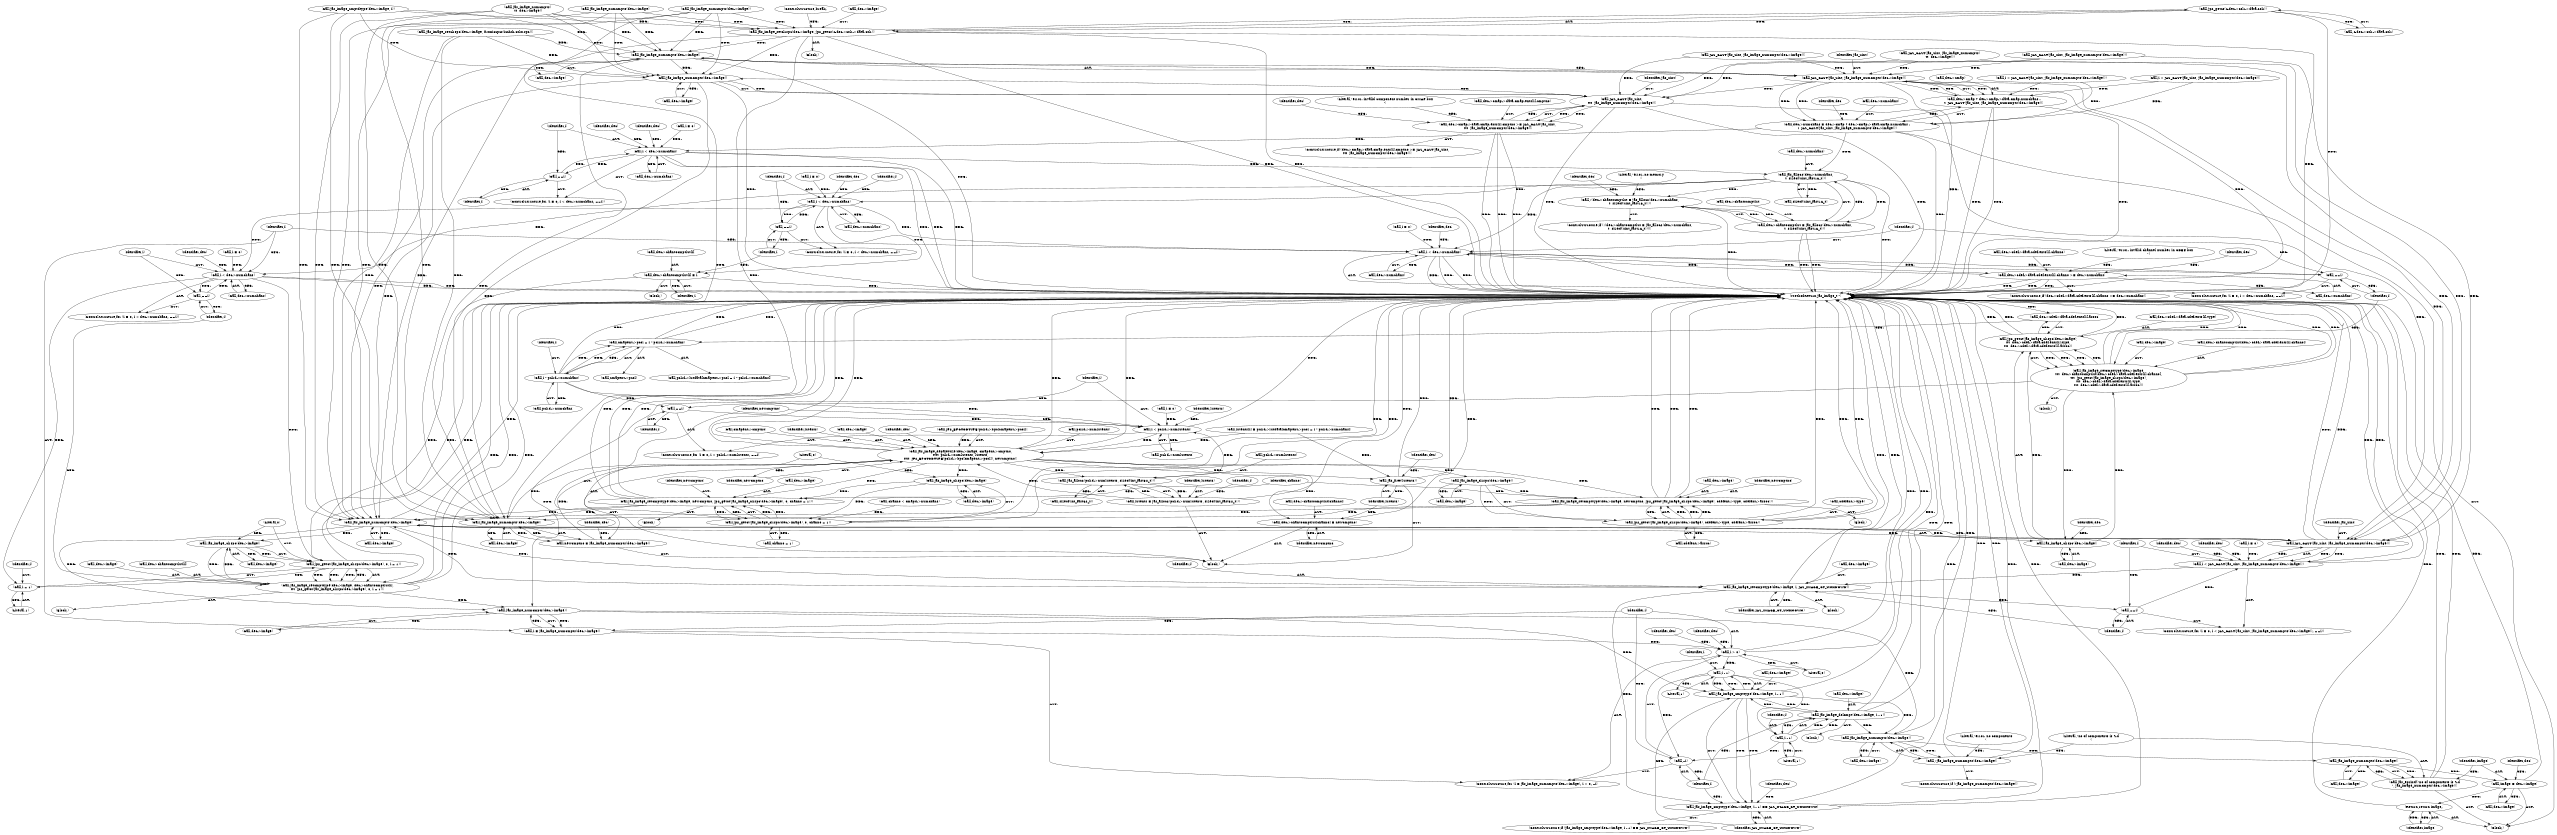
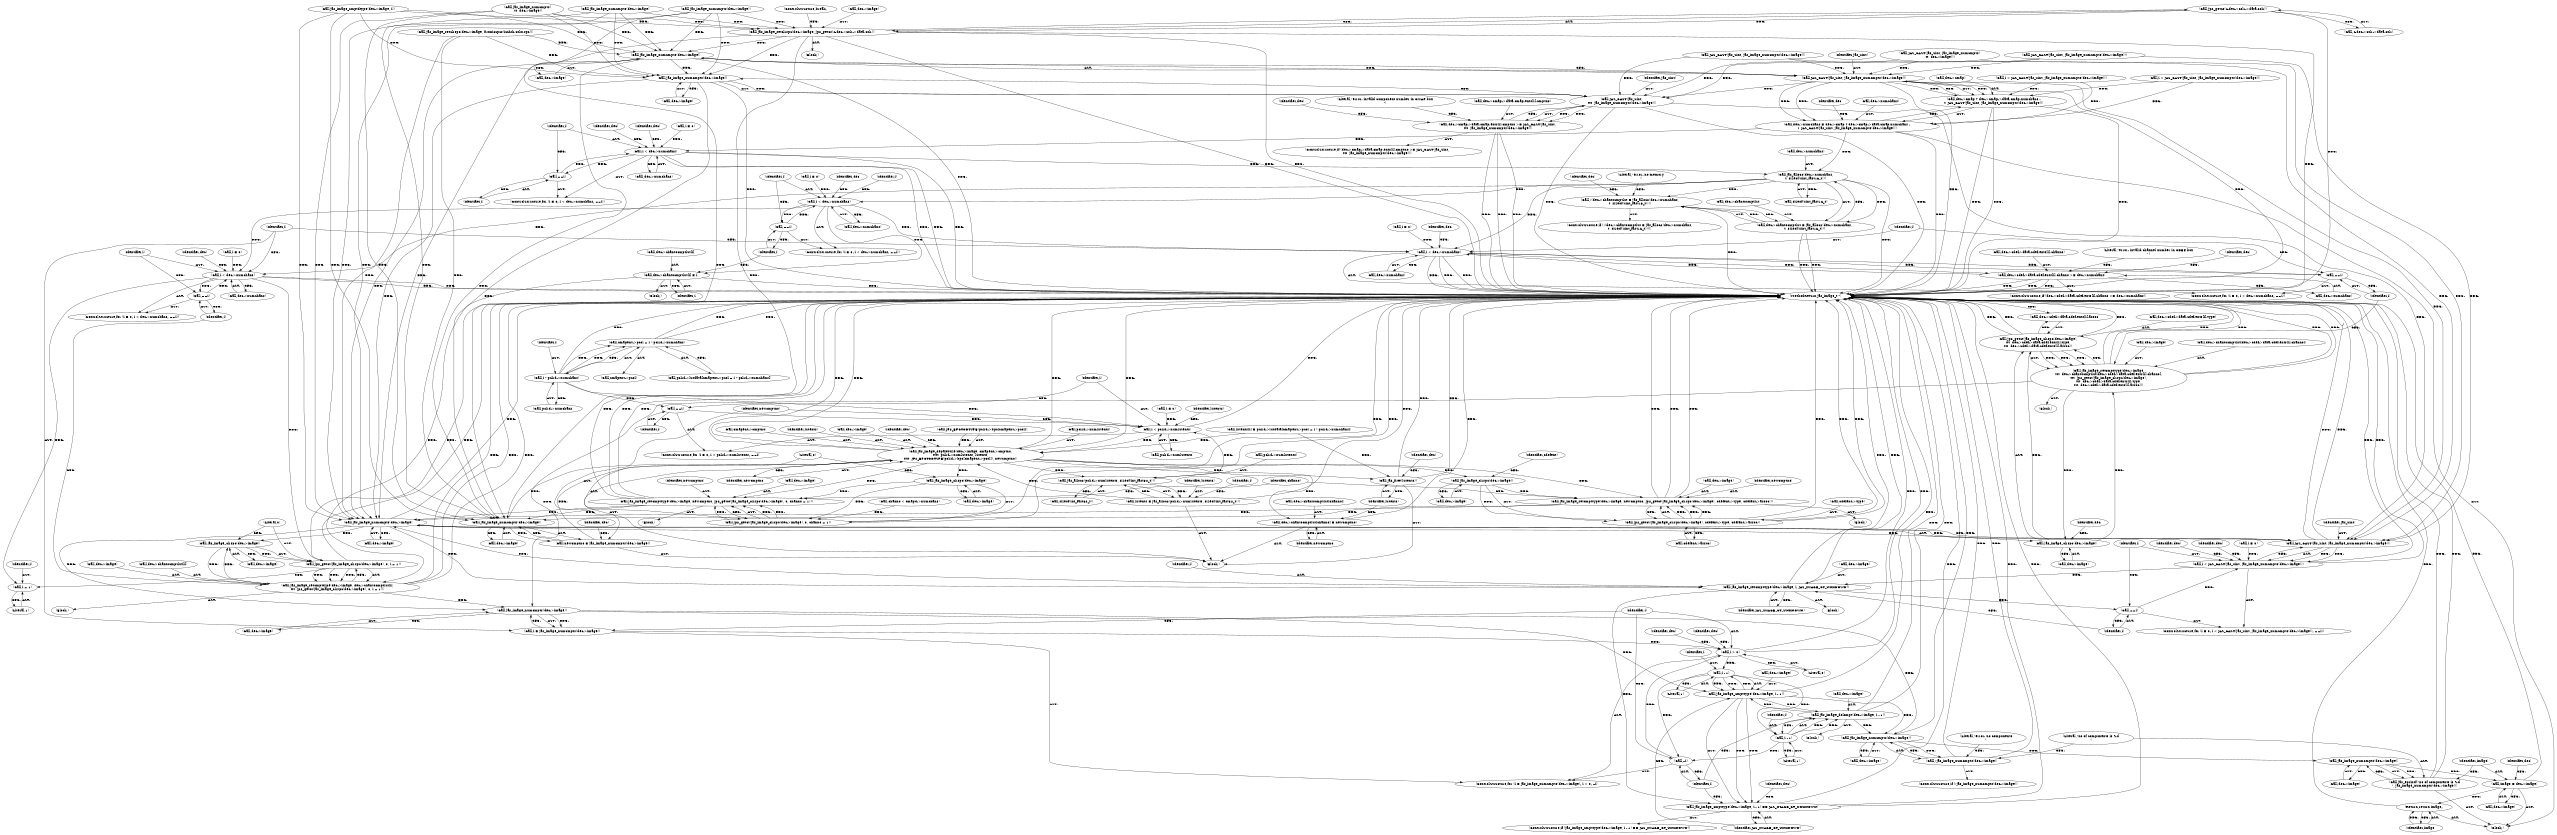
edge "(Call,dec->cdef->data.cdef.ents[i].assoc)" -> "(Call,cmapent->pcol + i * pclrd->numchans)": now "(Call,pclrd->lutdata[cmapent->pcol + i * pclrd->numchans])" -> "(Call,cmapent->pcol + i * pclrd->numchans)"
node "(Identifier,cdefent)": added
node "(Call,channo + 1)": removed
edge "(Call,i + 1)" -> "(Call,jp2_getct(jas_image_clrspc(dec->image), 0, i + 1))": removed, label "AST:"
edge "(Call,--i)" -> "(Call,i > 0)": label "AST: " -> "DDG: "
